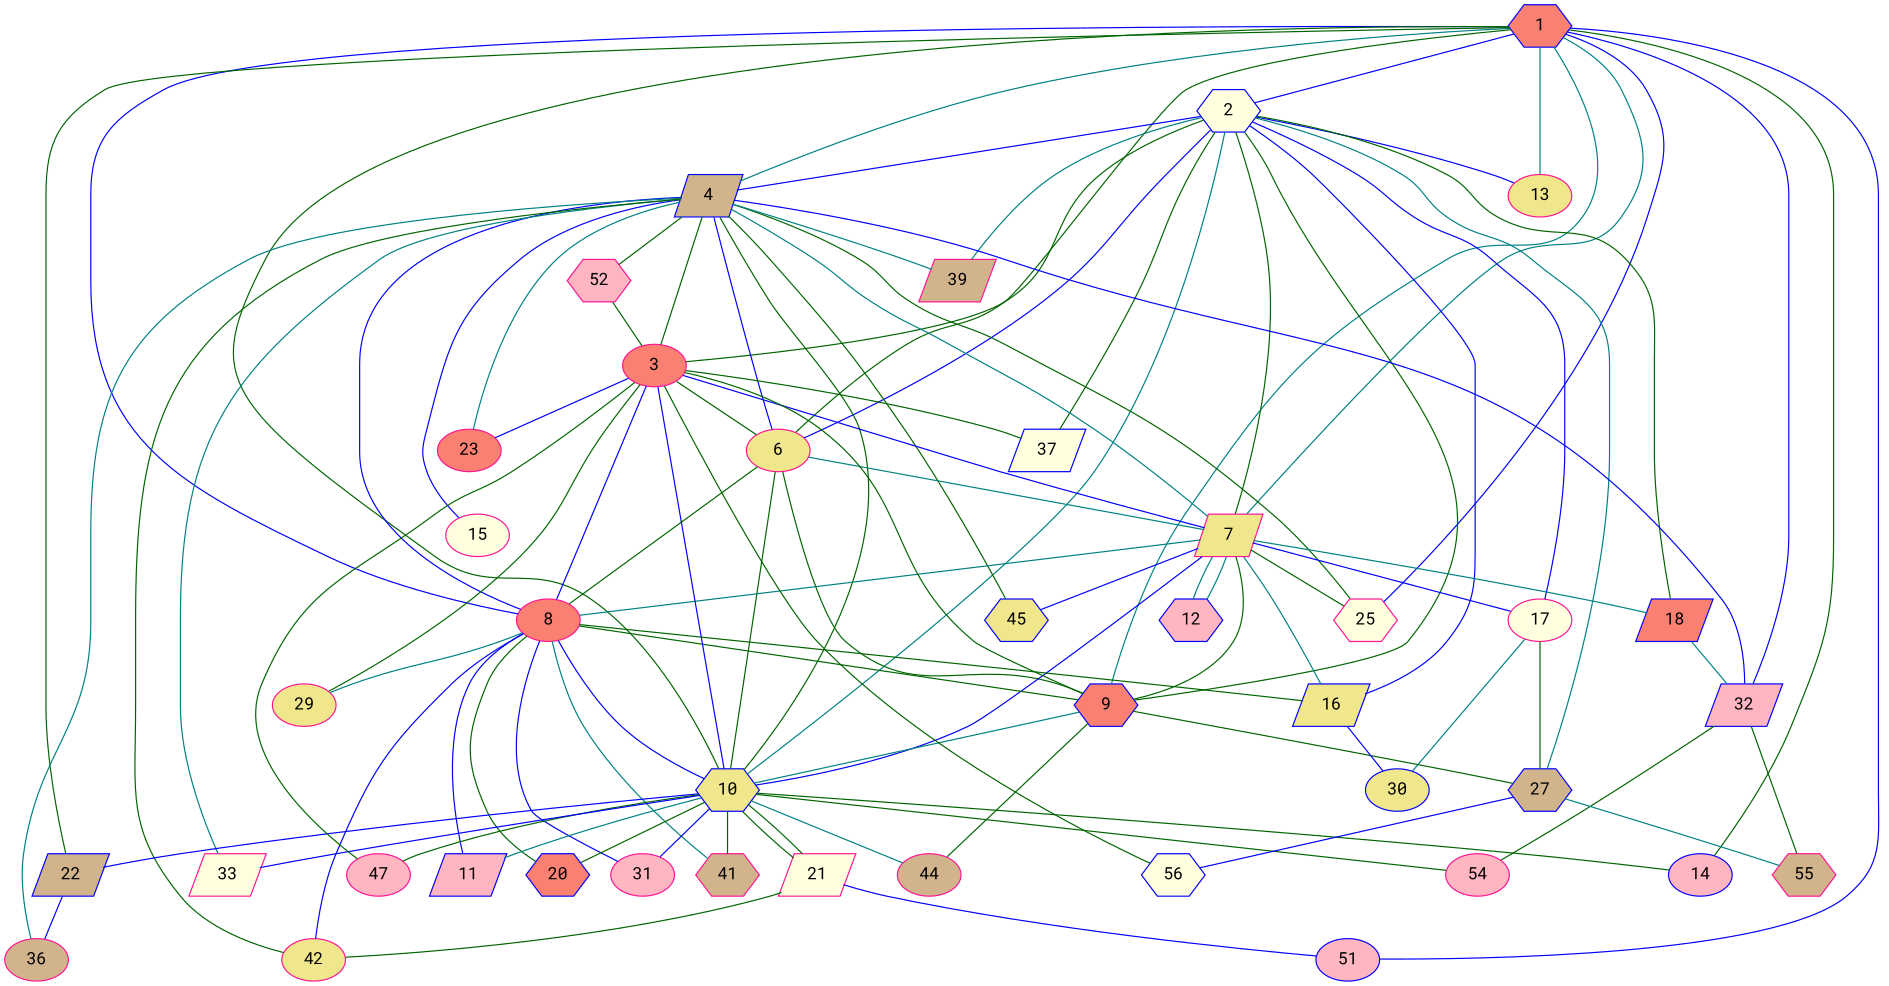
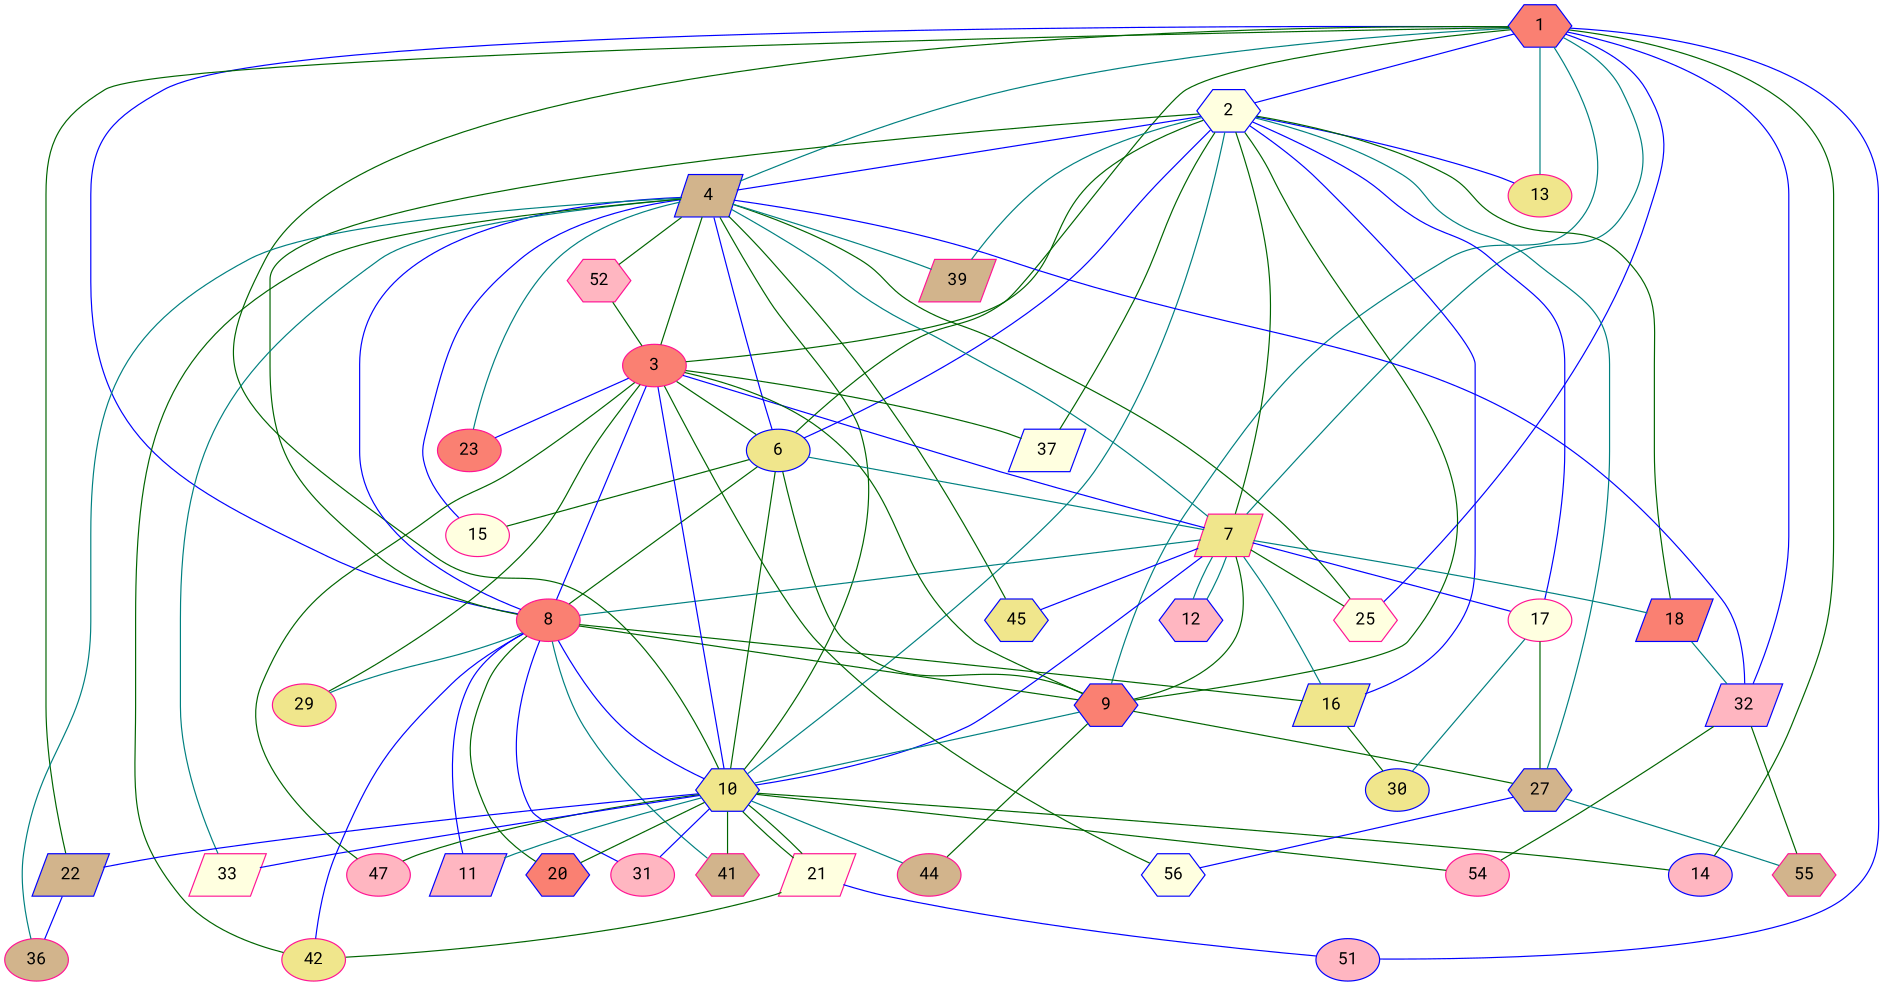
edge "2" -- "8": added
node "6": color deeppink -> blue
edge "6" -- "15": added
edge "16" -- "30": color blue -> darkgreen
